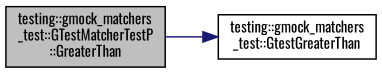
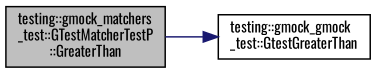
node "testing::gmock_matchers _test::GtestGreaterThan": label "testing::gmock_matchers _test::GtestGreaterThan" -> "testing::gmock_gmock _test::GtestGreaterThan"
